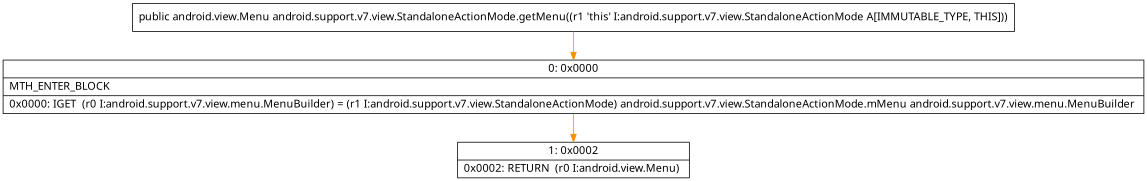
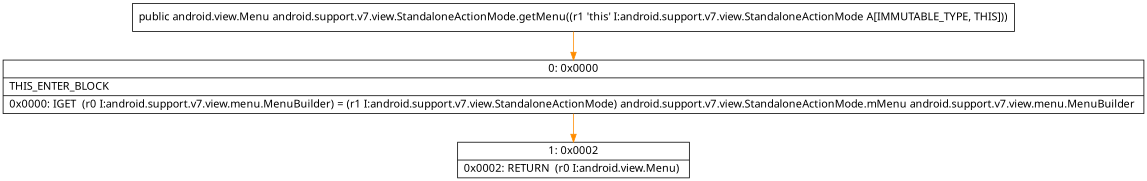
node "0: 0x0000": text "MTH_ENTER_BLOCK" -> "THIS_ENTER_BLOCK"
